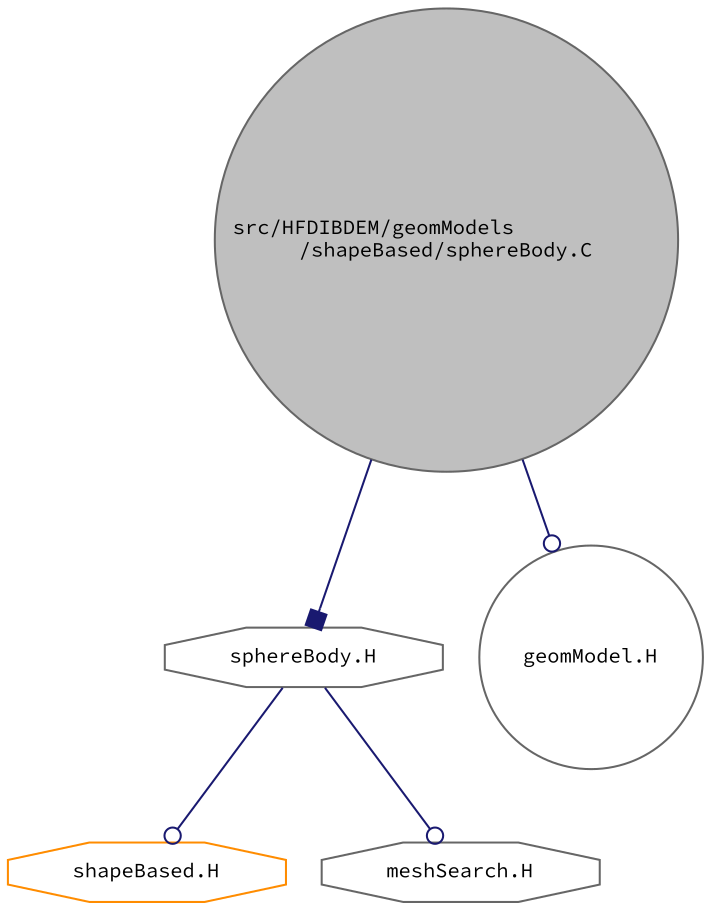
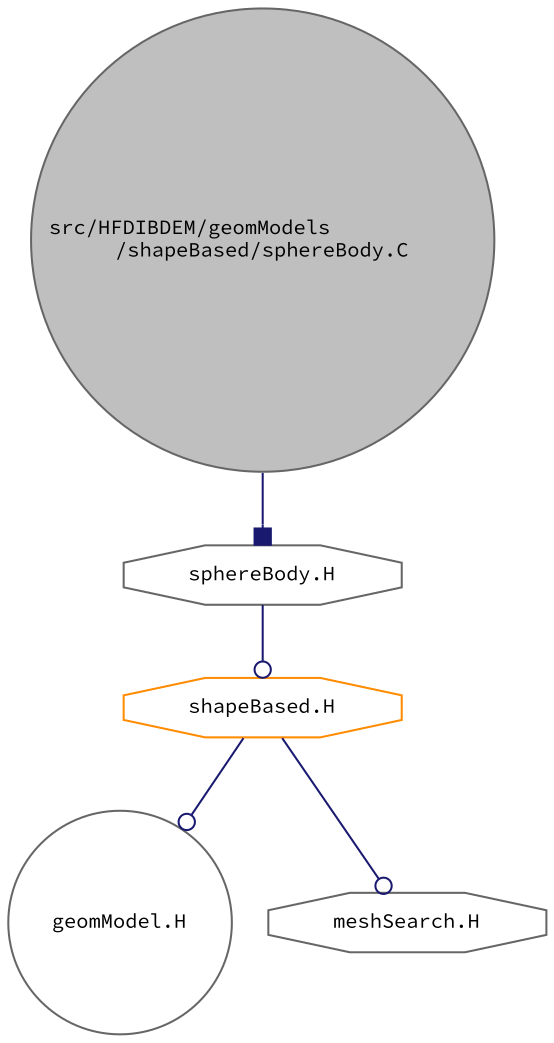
edge "src/HFDIBDEM/geomModels /shapeBased/sphereBody.C" -> "geomModel.H": now "shapeBased.H" -> "geomModel.H"
edge "sphereBody.H" -> "meshSearch.H": now "shapeBased.H" -> "meshSearch.H"
